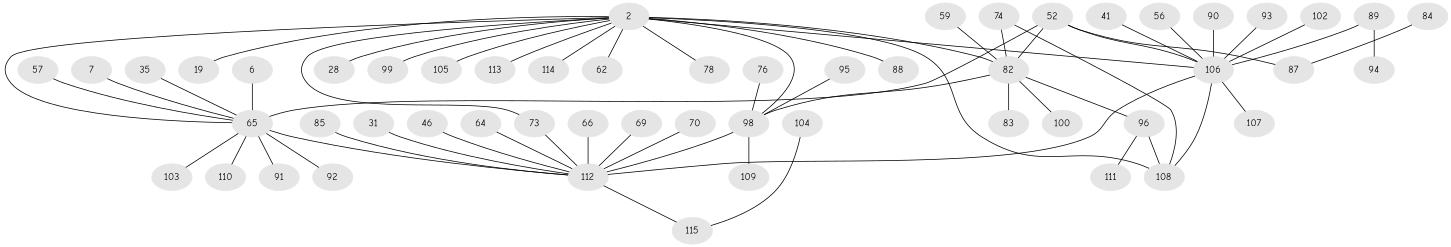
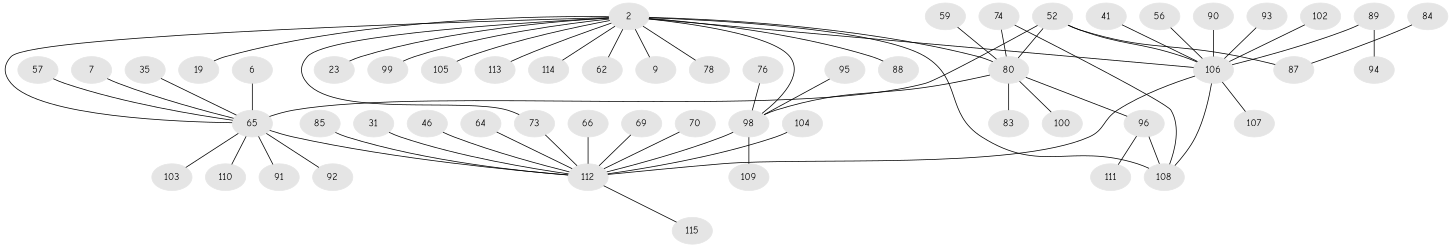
node "28": label "28" -> "23"
node "9": added
node "82": label "82" -> "80"
edge "104" -- "115": now "104" -- "112"
